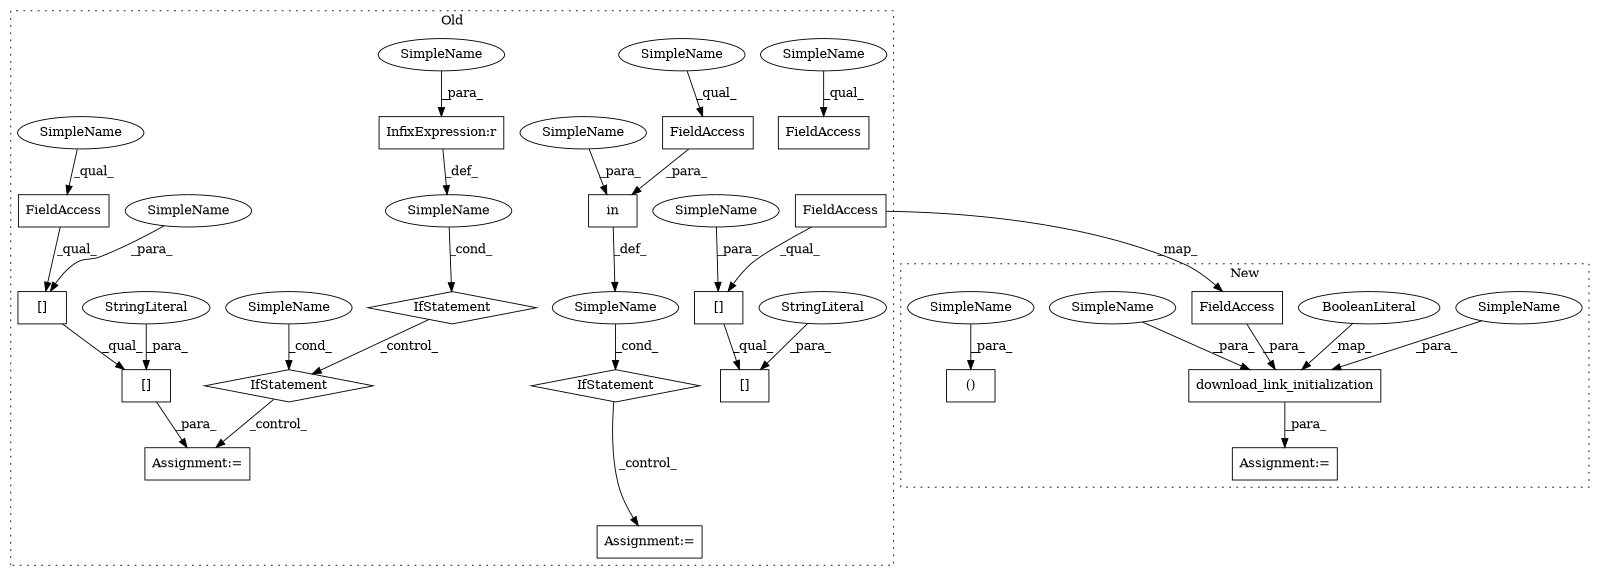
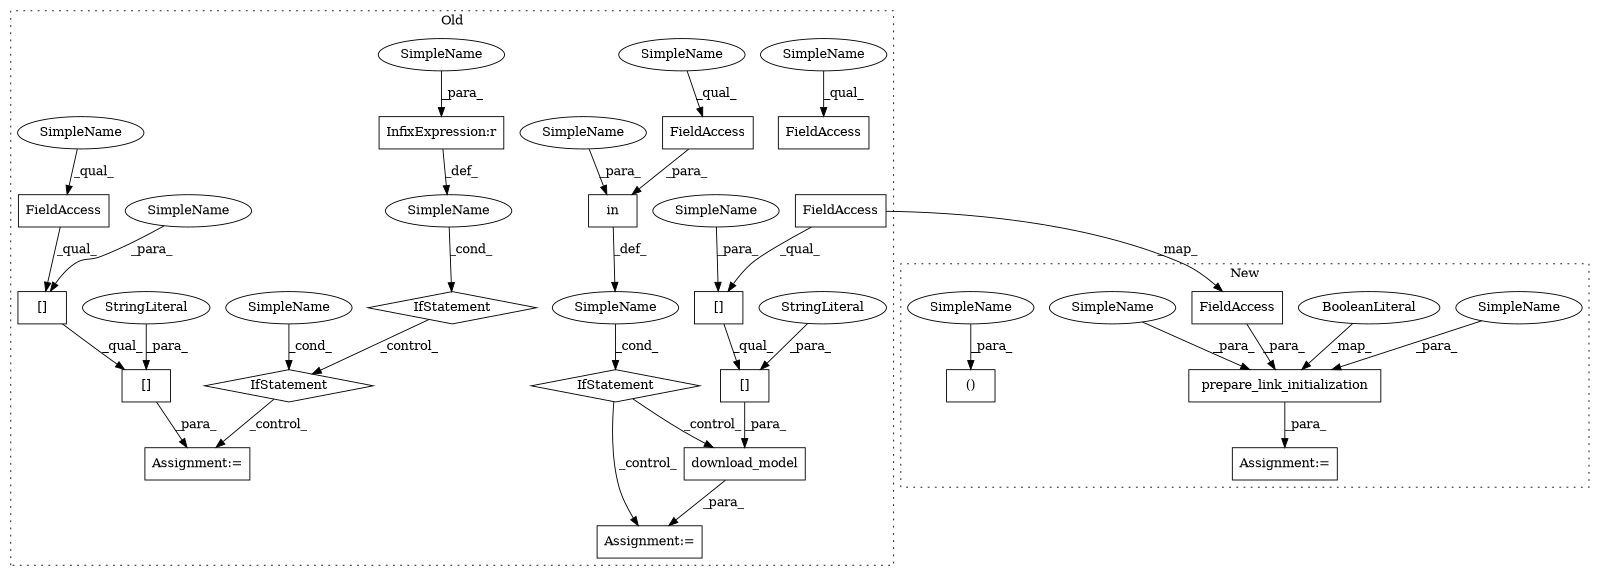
node "download_link_initialization": label "download_link_initialization" -> "prepare_link_initialization"
node "download_model": added
